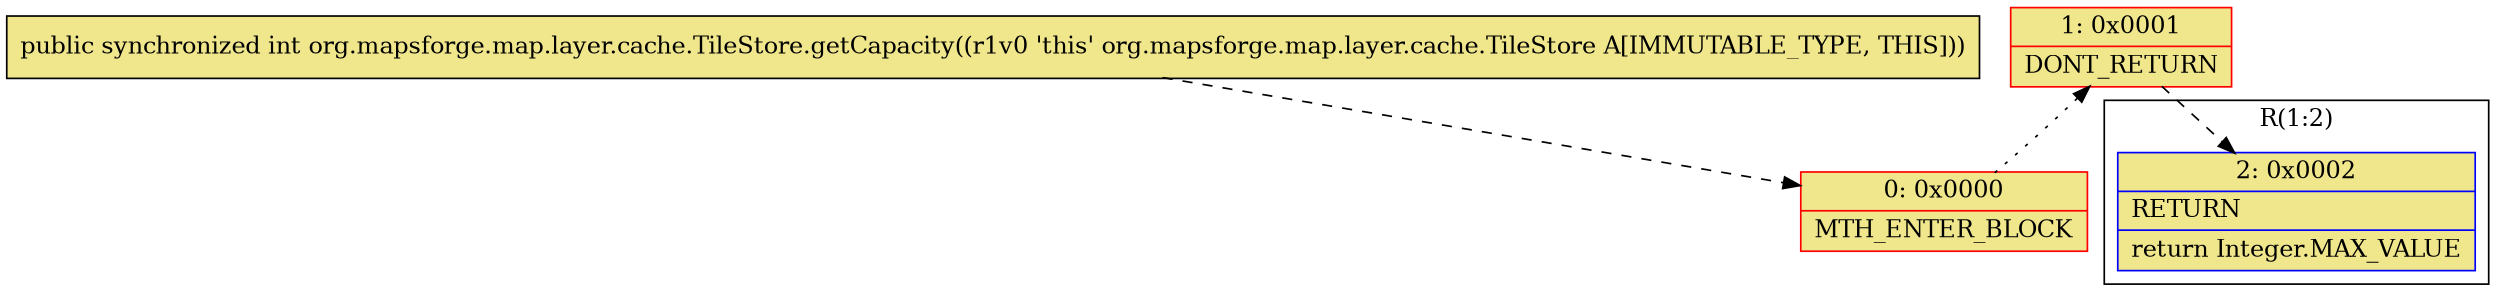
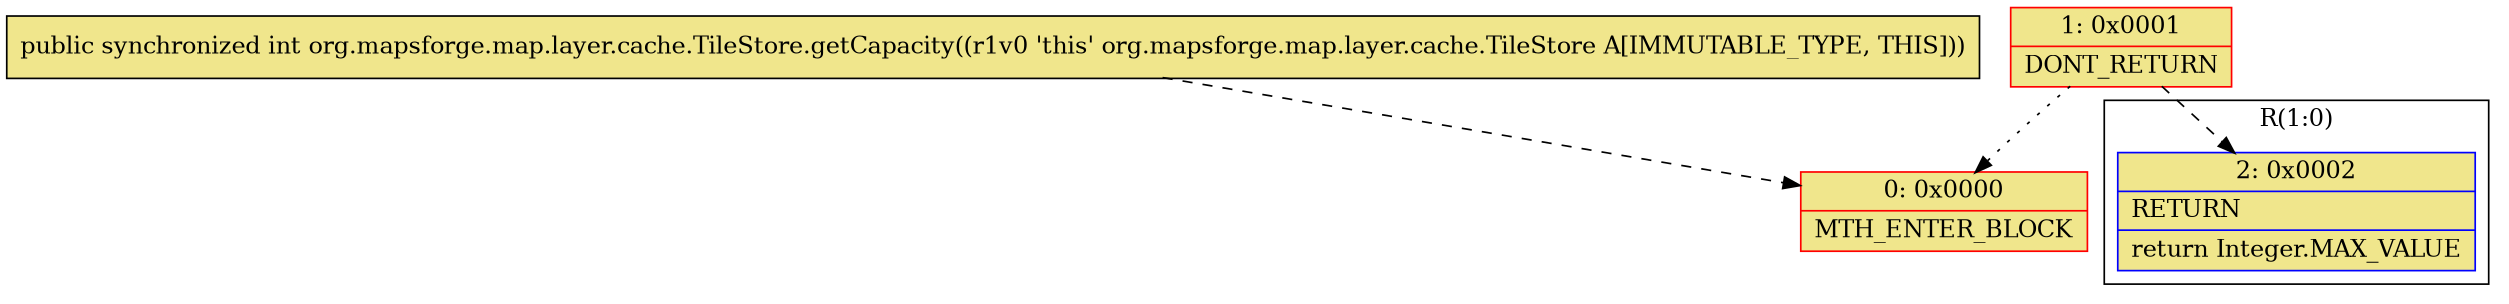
cluster "R(1:2)": label "R(1:2)" -> "R(1:0)"
edge "0: 0x0000" -> "1: 0x0001": reversed
